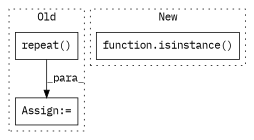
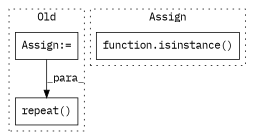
cluster "New": label "New" -> "Assign"
edge "repeat()" -> "Assign:=": reversed
